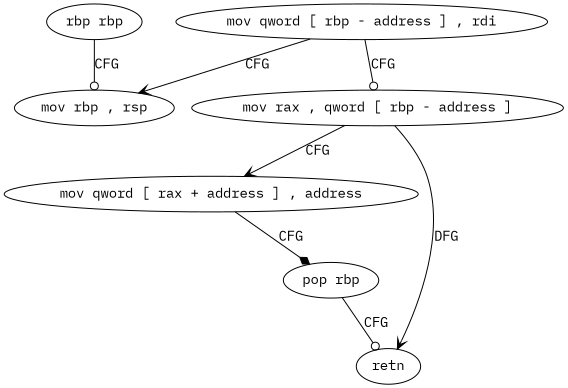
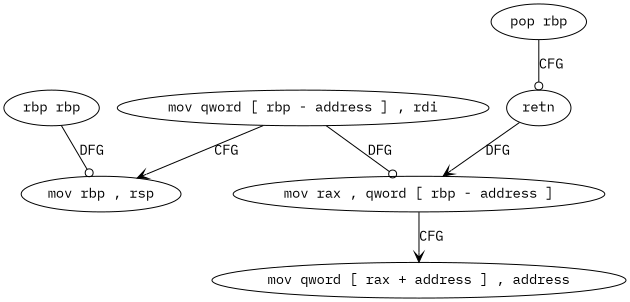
edge "rbp rbp" -> "mov rbp , rsp": label "CFG" -> "DFG"
edge "mov qword [ rbp - address ] , rdi" -> "mov rax , qword [ rbp - address ]": label "CFG" -> "DFG"
edge "mov rax , qword [ rbp - address ]" -> "retn": reversed
edge "mov qword [ rax + address ] , address" -> "pop rbp": removed, label "CFG"
